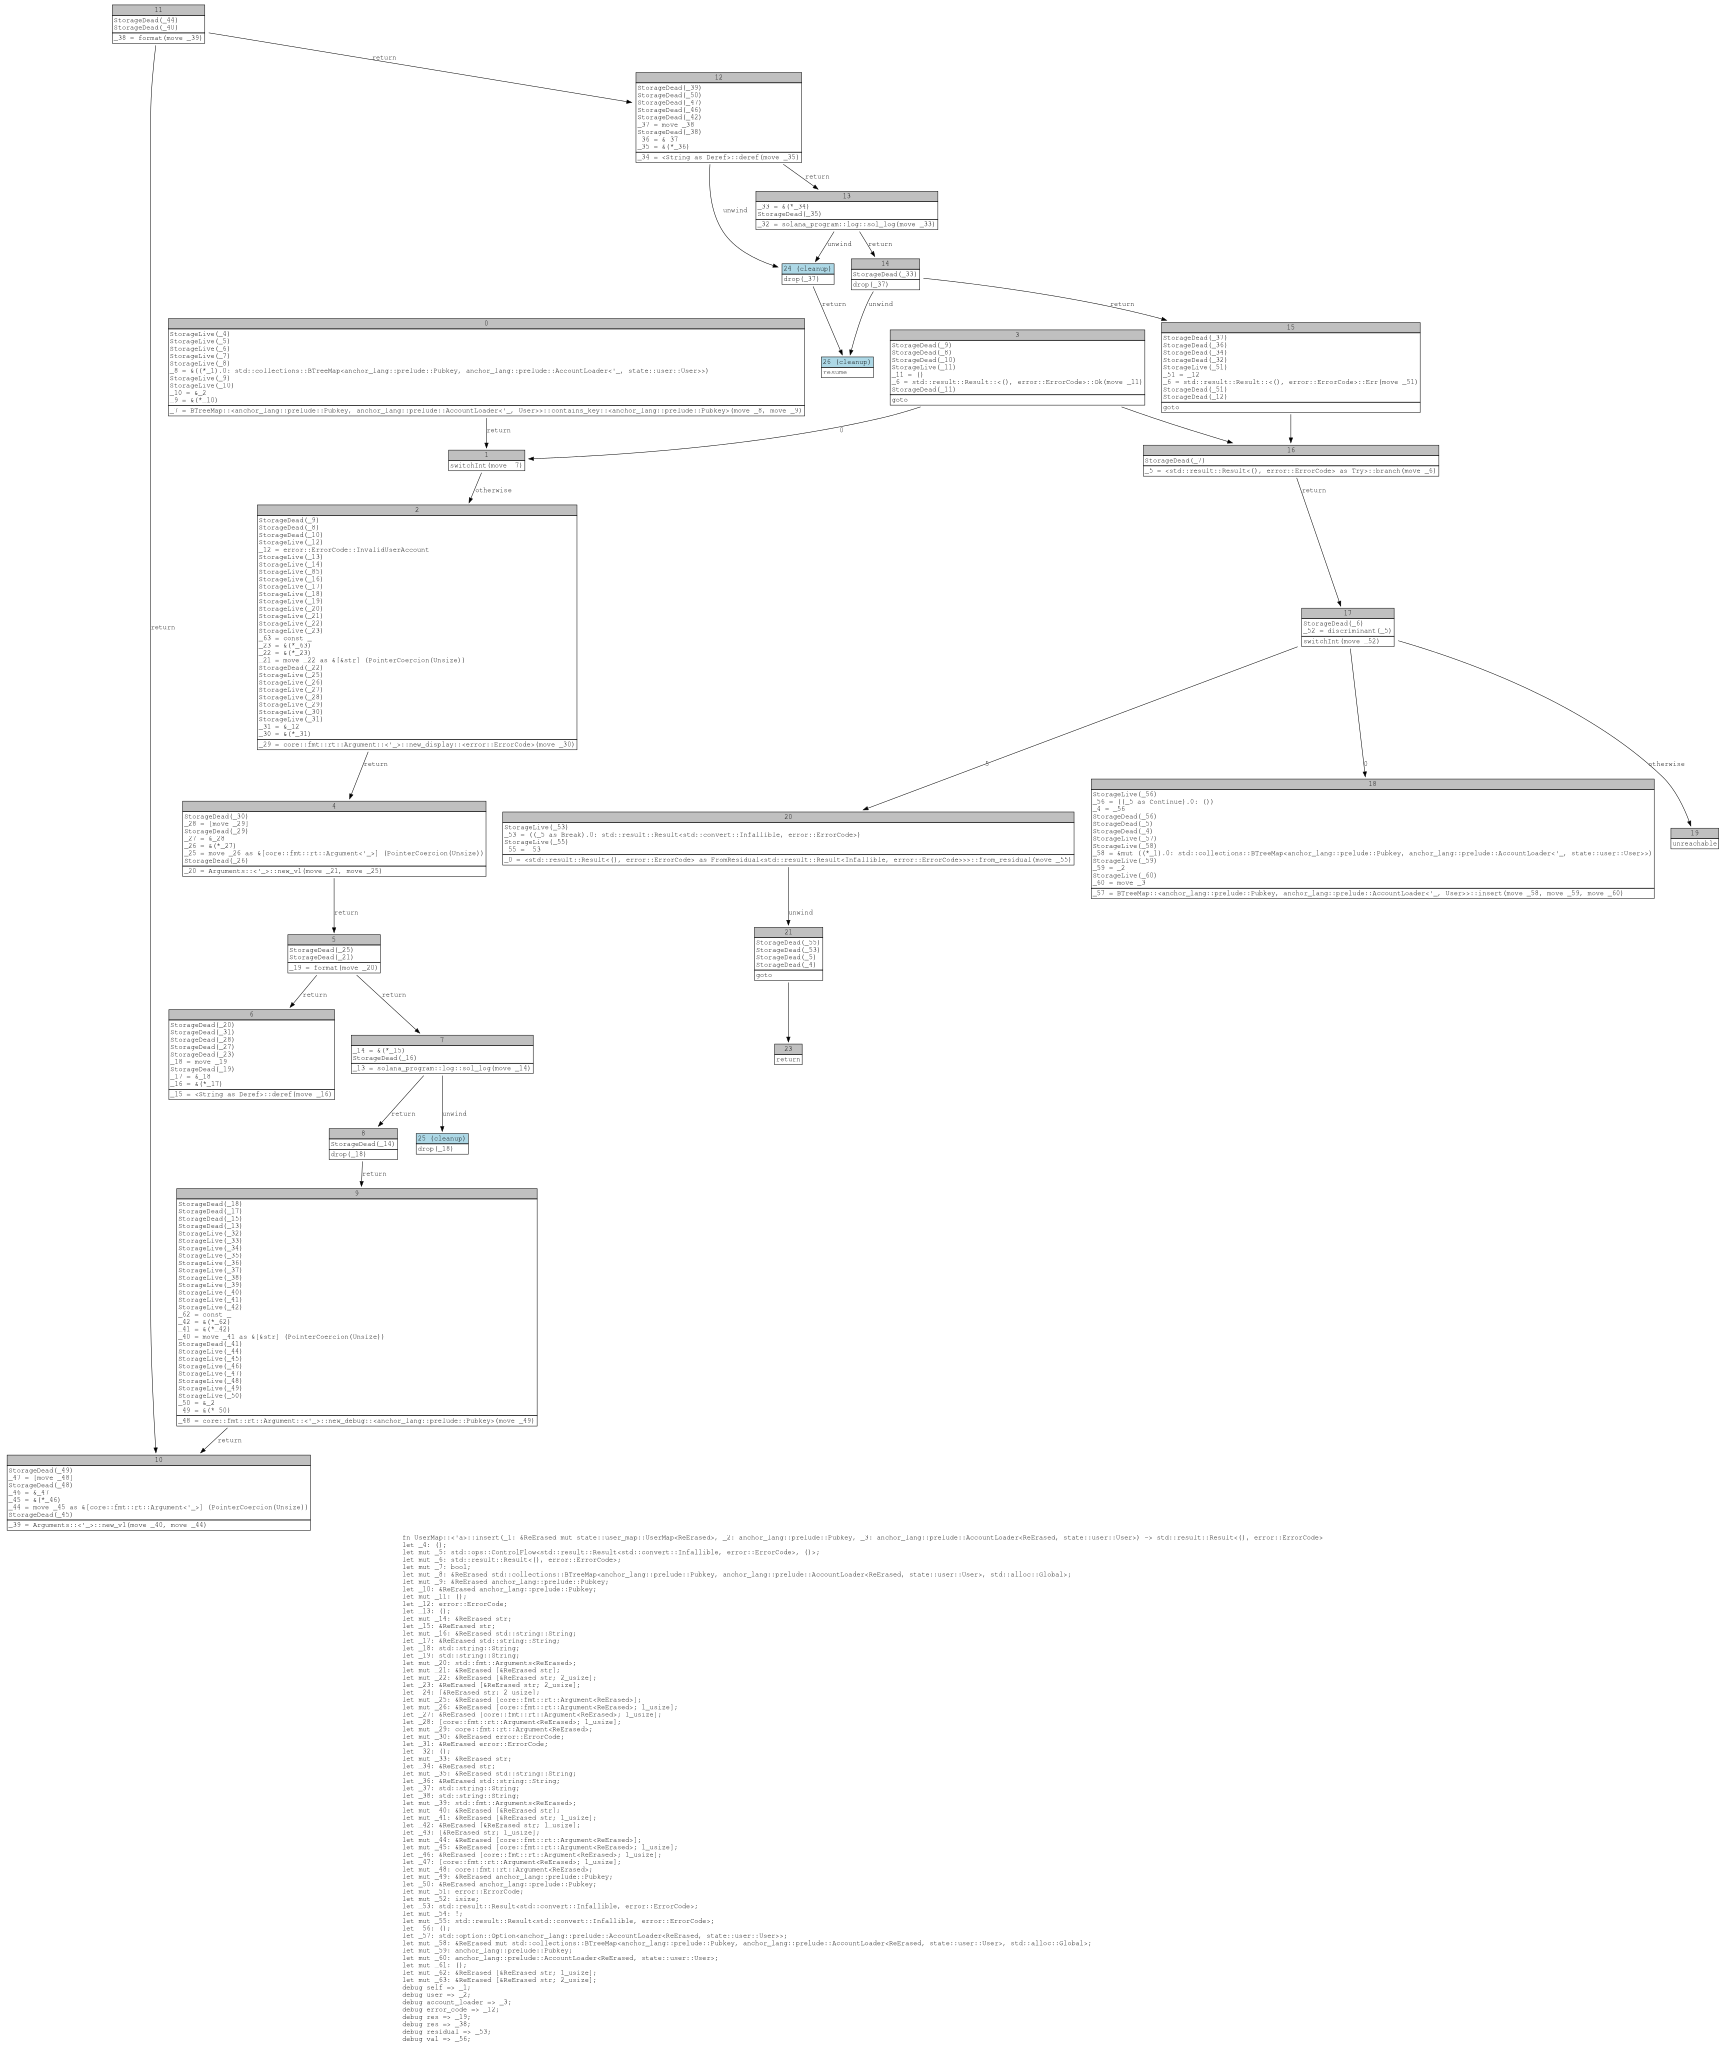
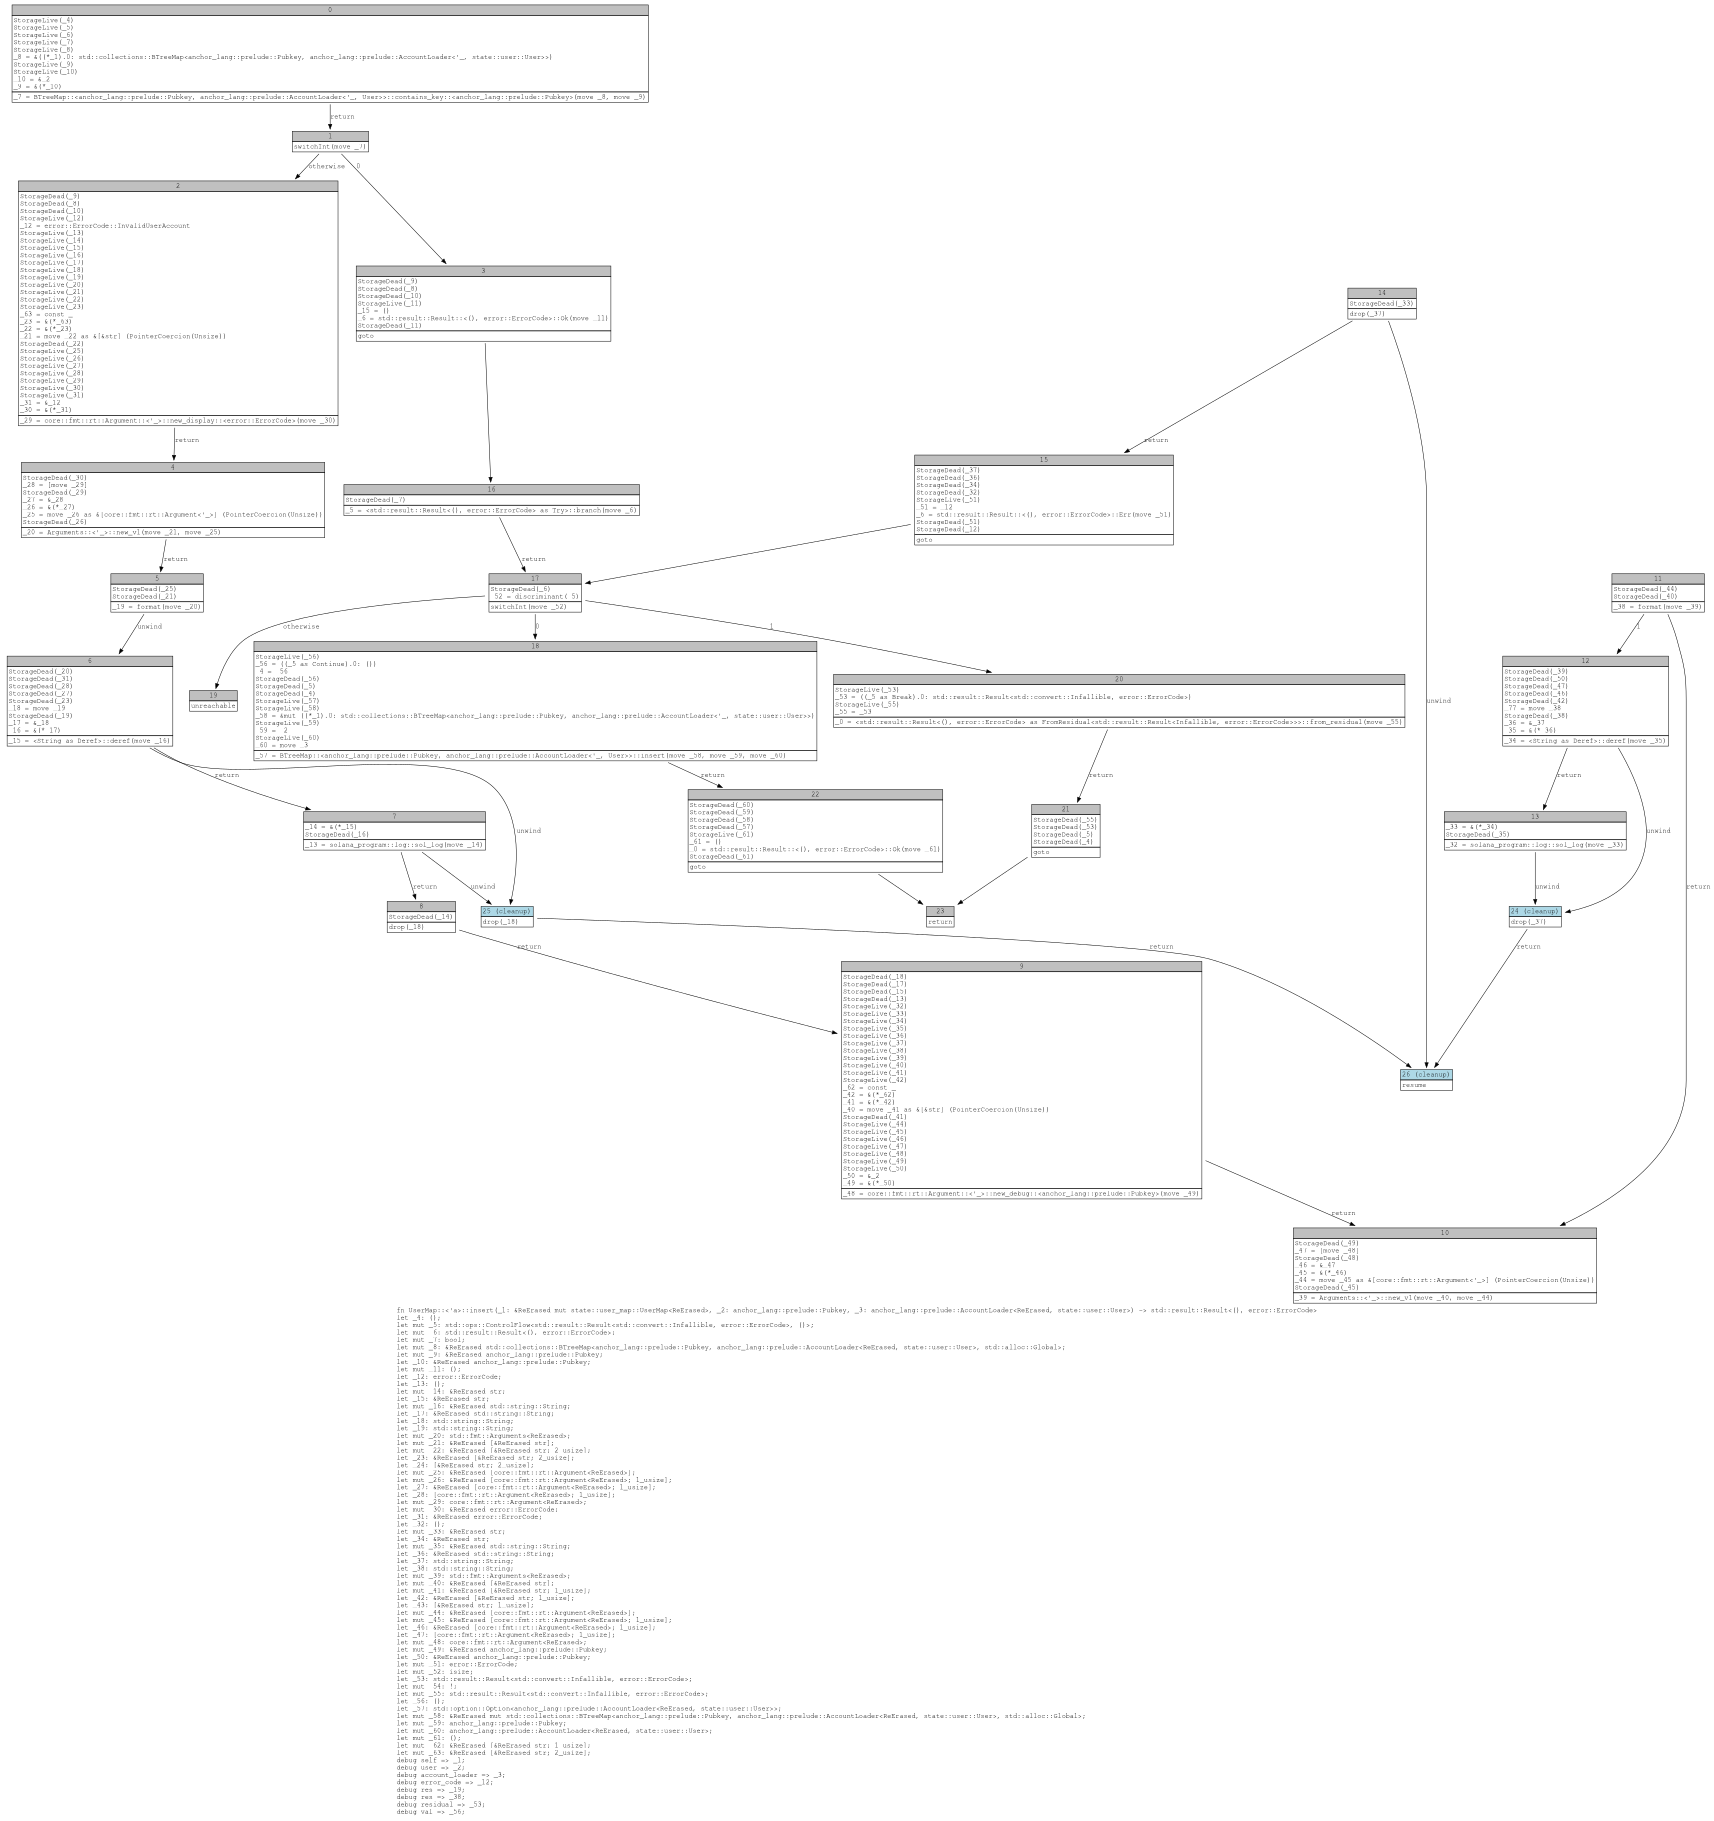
edge "11" -> "12": label "return" -> "1"
node "12": text "_37 = move _38" -> "_77 = move _38"
edge "13" -> "14": removed, label "return"
node "3": text "_11 = ()" -> "_15 = ()"
edge "15" -> "16": now "15" -> "17"
edge "3" -> "1": reversed
node "2": text "StorageLive(_85)" -> "StorageLive(_15)"
edge "17" -> "20": label "5" -> "1"
edge "6" -> "25 (cleanup)": added, label "unwind"
node "22": added
edge "20" -> "21": label "unwind" -> "return"
edge "25 (cleanup)" -> "26 (cleanup)": added, label "return"
edge "5" -> "6": label "return" -> "unwind"
edge "5" -> "7": now "6" -> "7"
